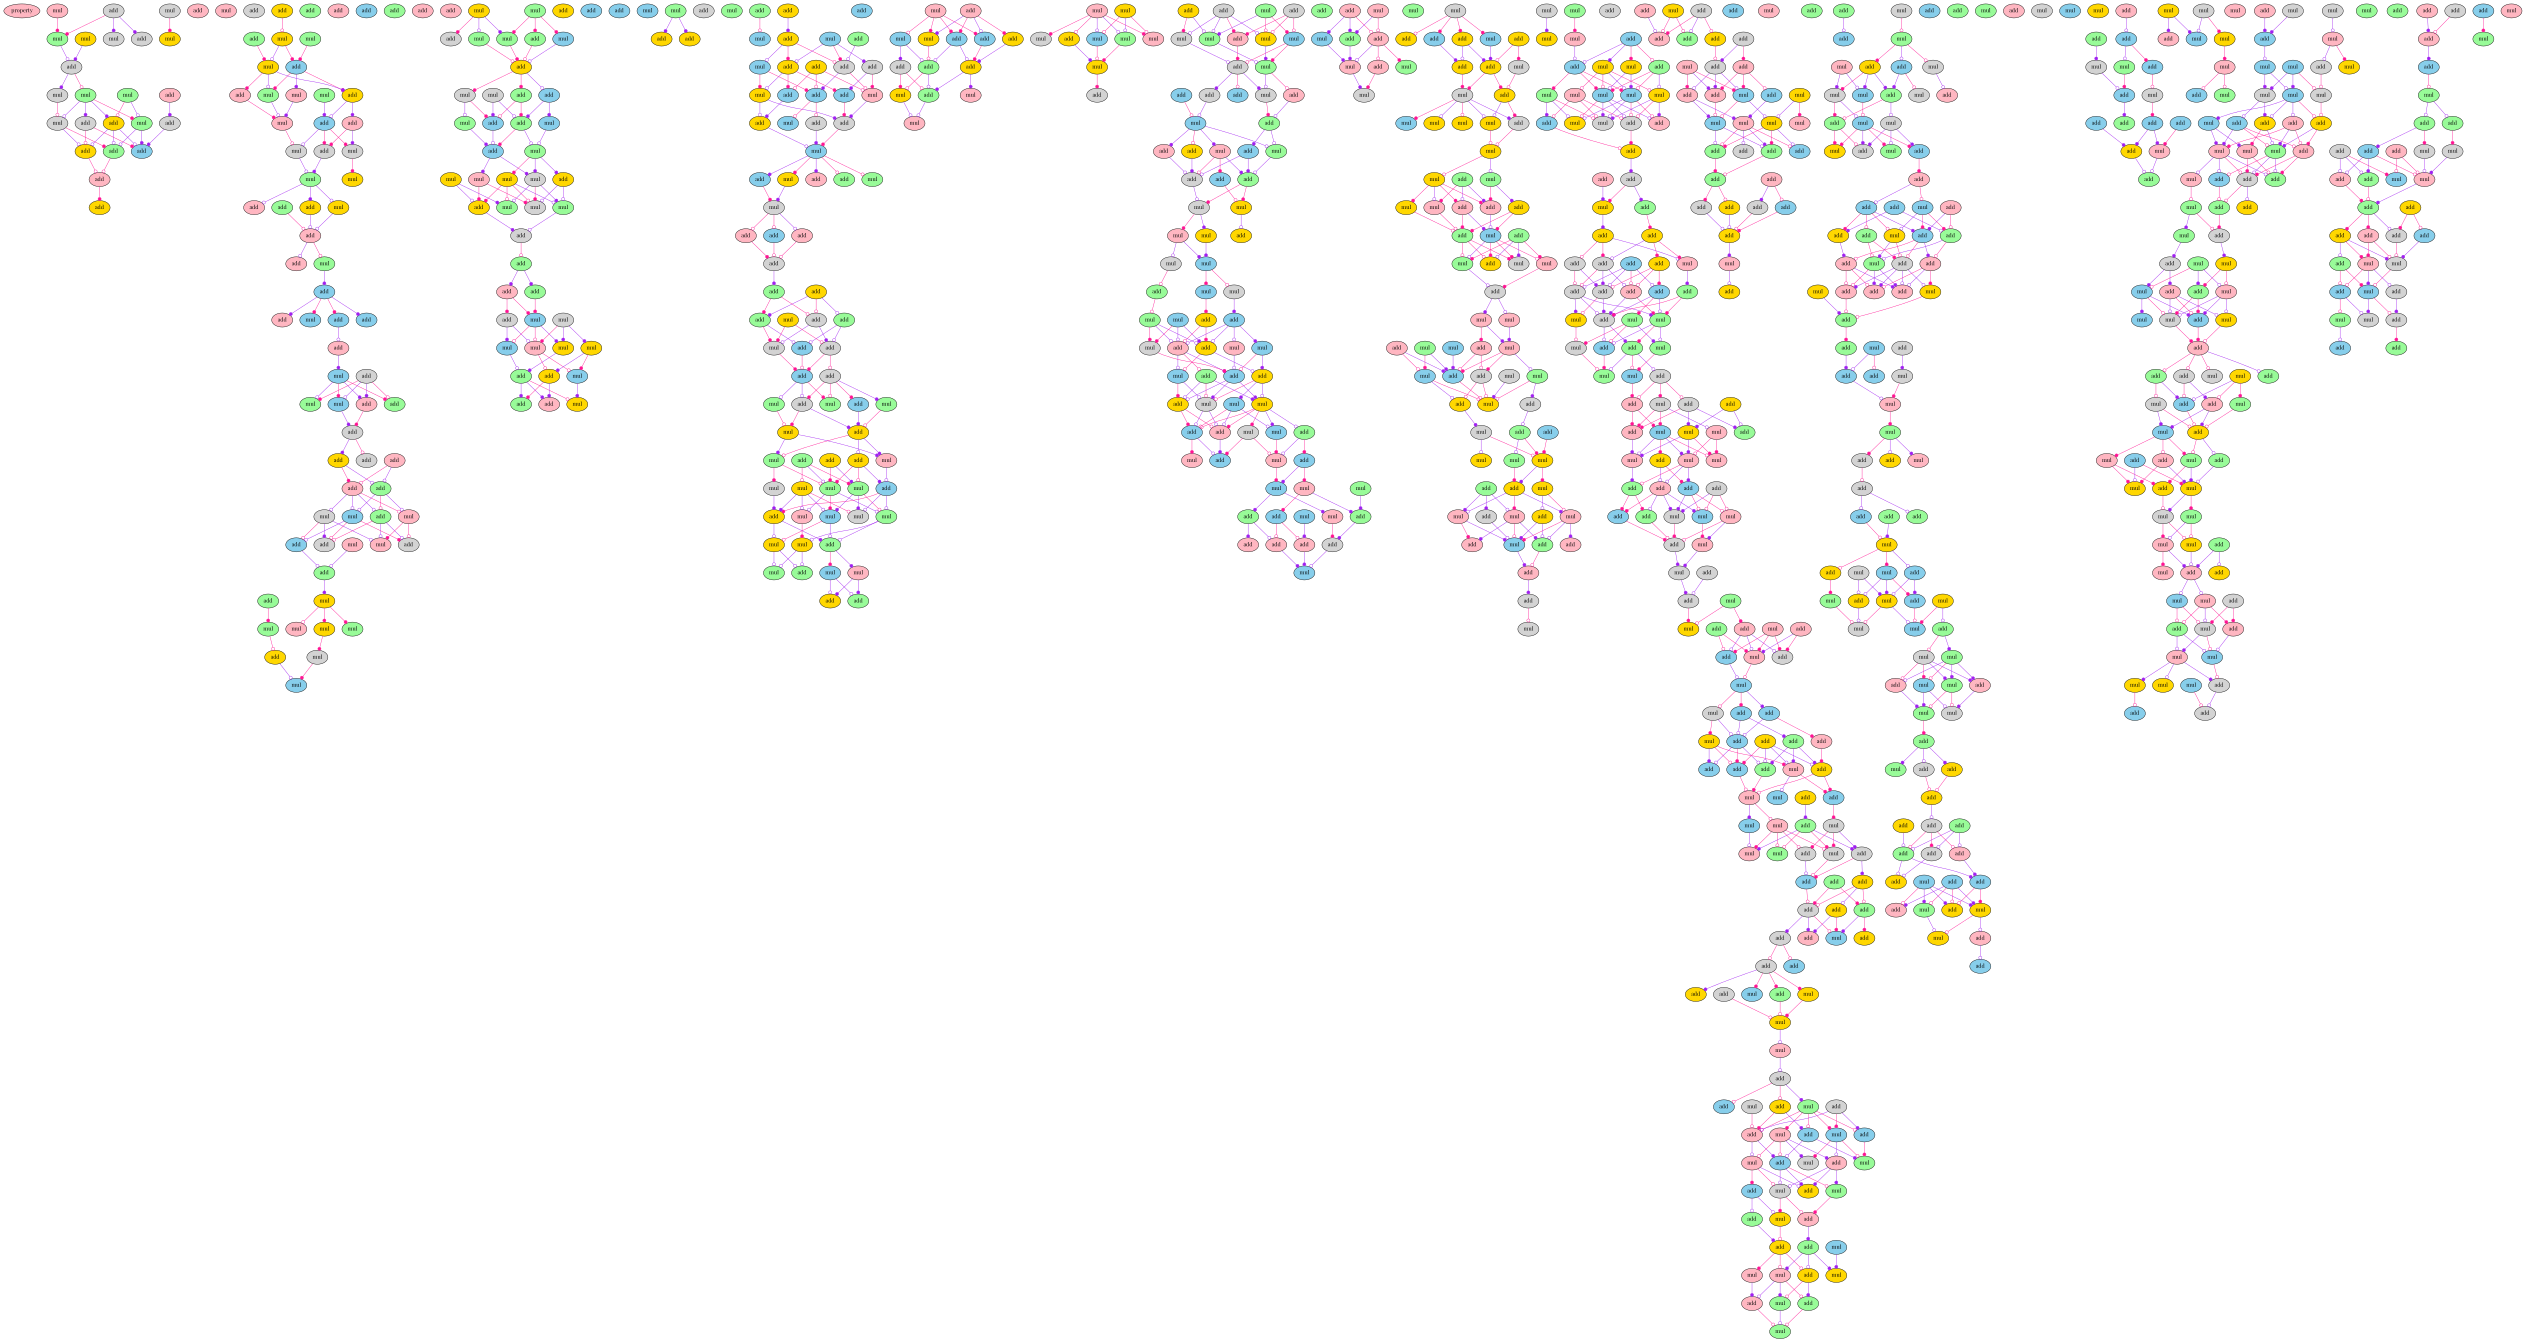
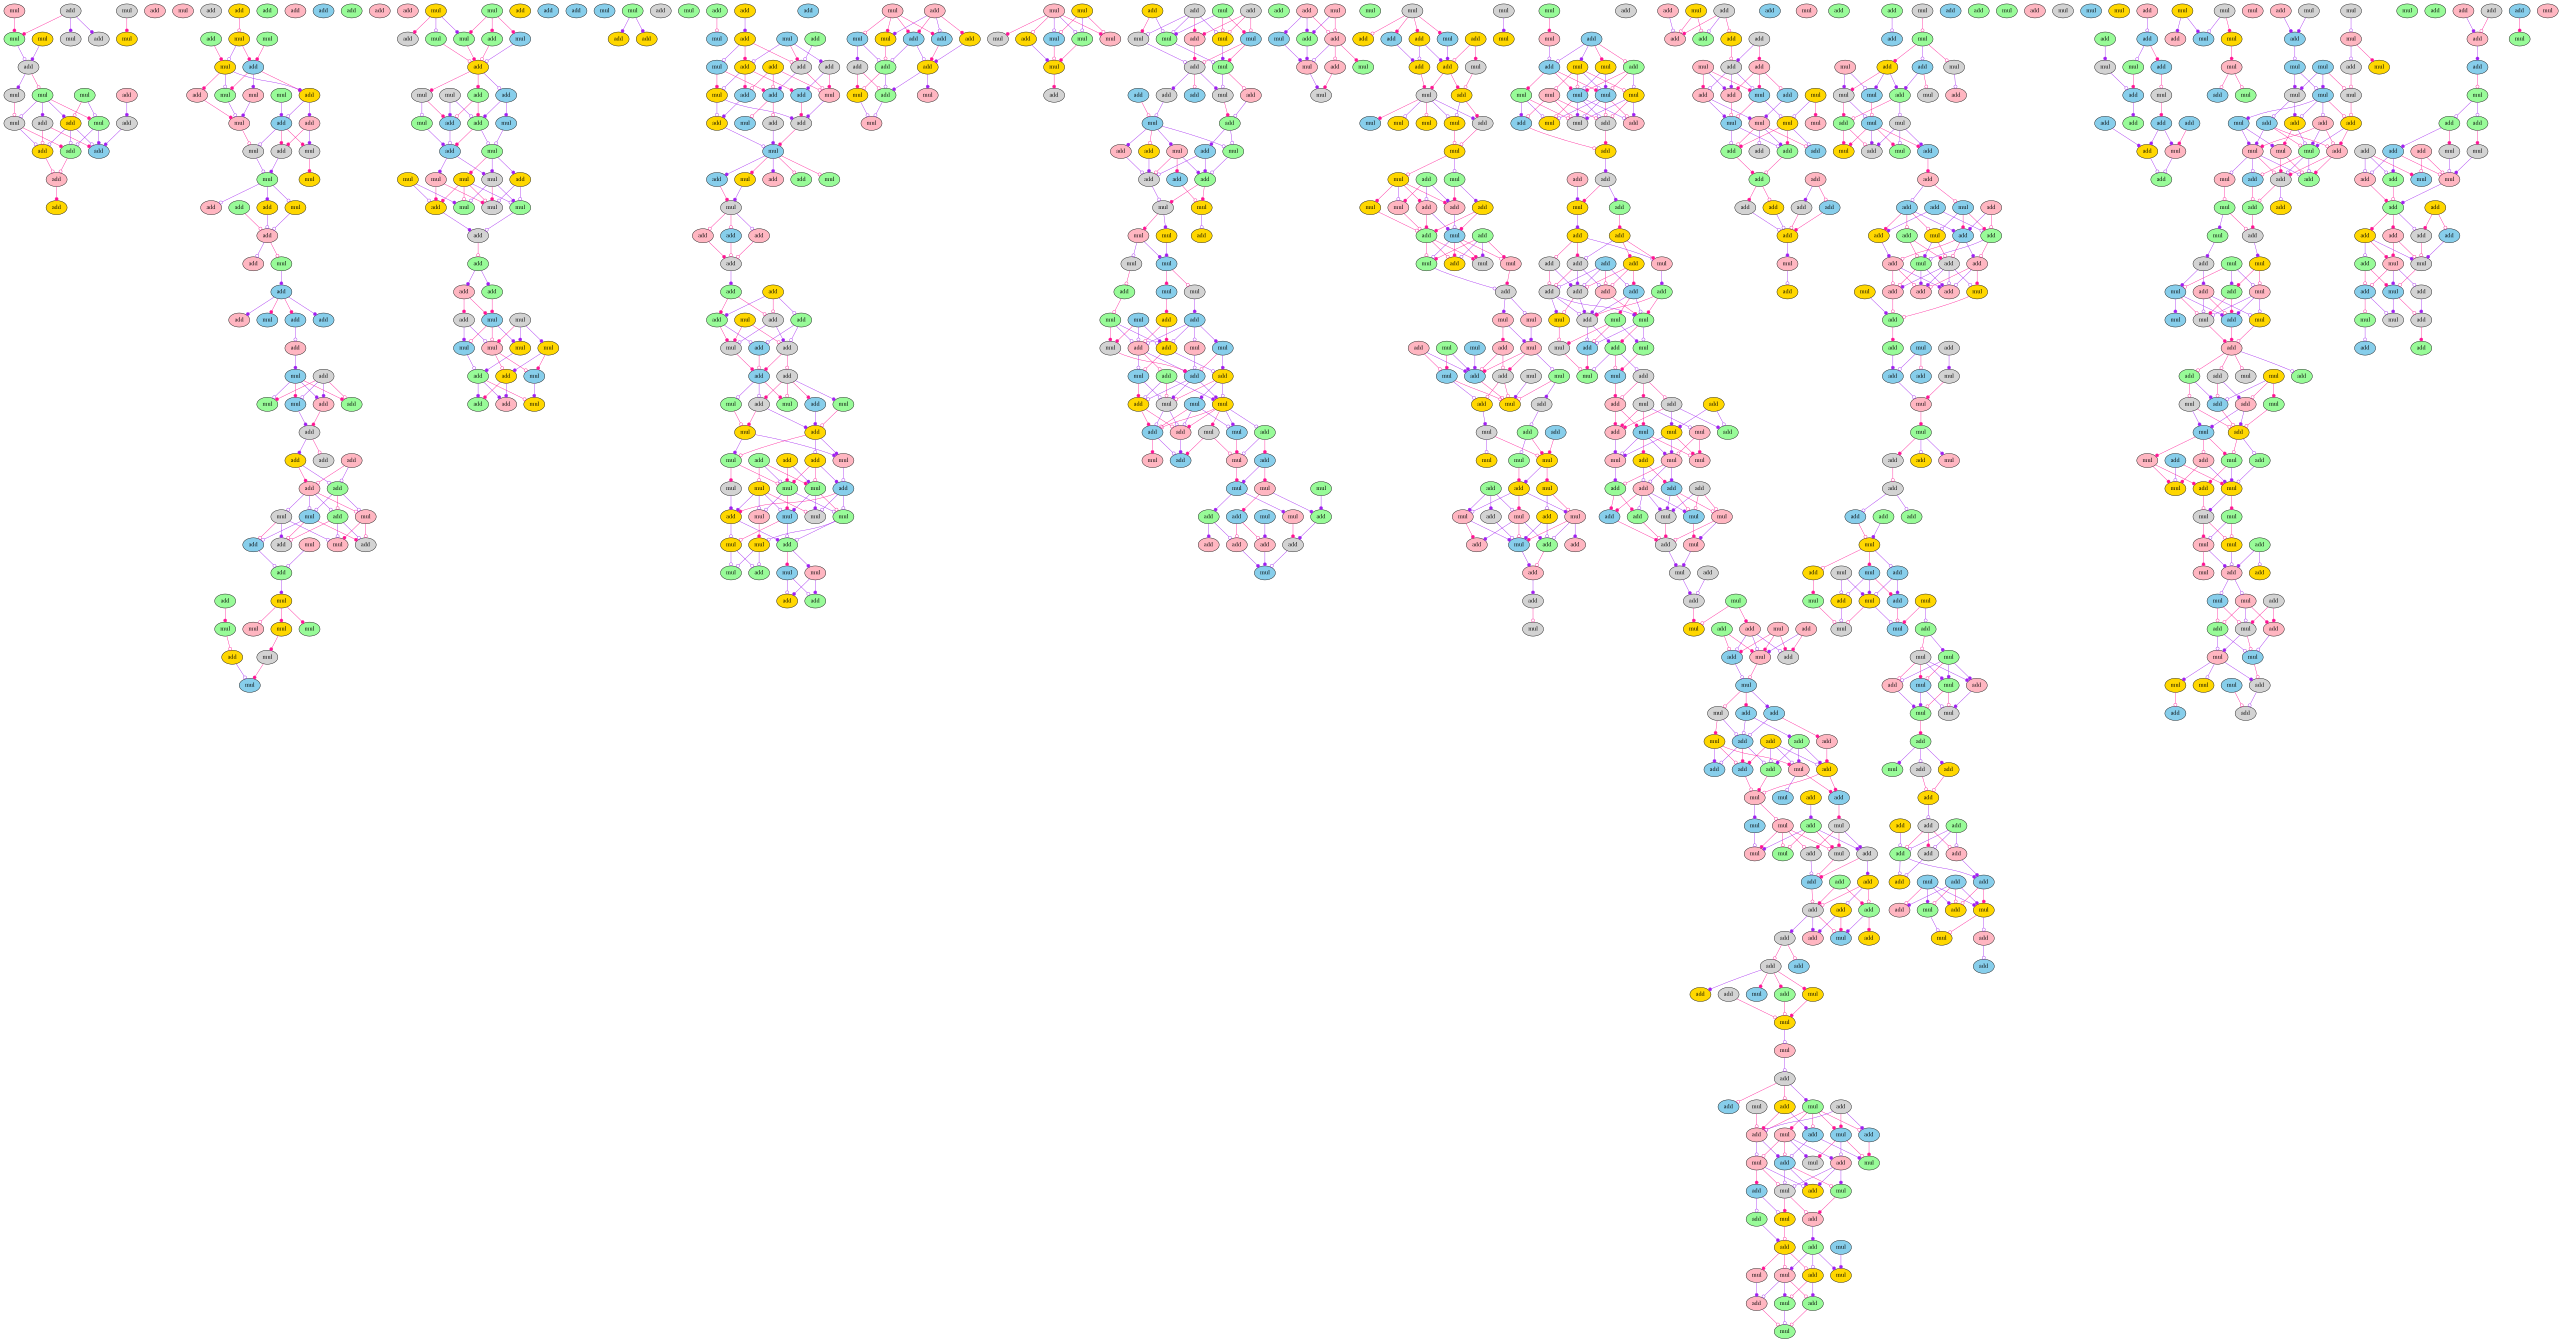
node "property": removed
